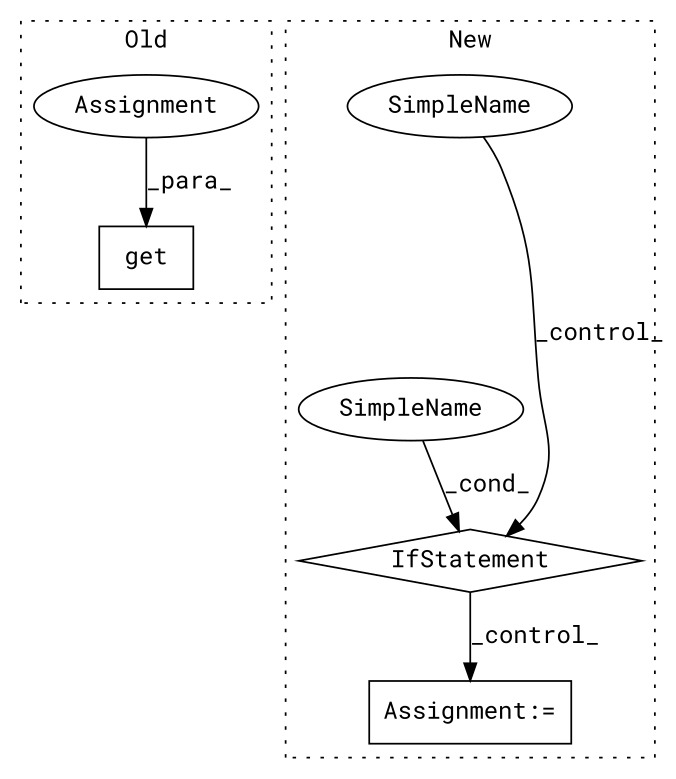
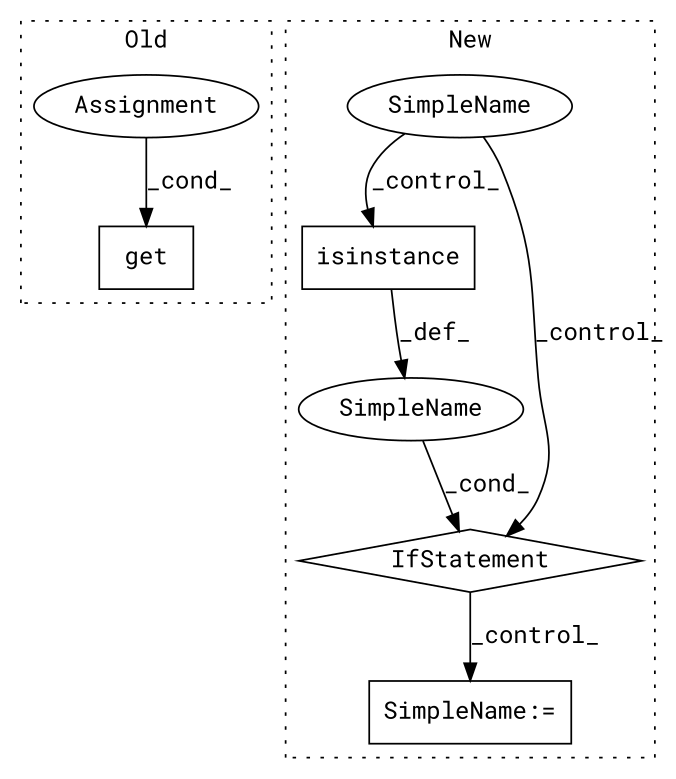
edge "Assignment" -> "get": label "_para_" -> "_cond_"
node "isinstance": added
node "Assignment:=": label "Assignment:=" -> "SimpleName:="
